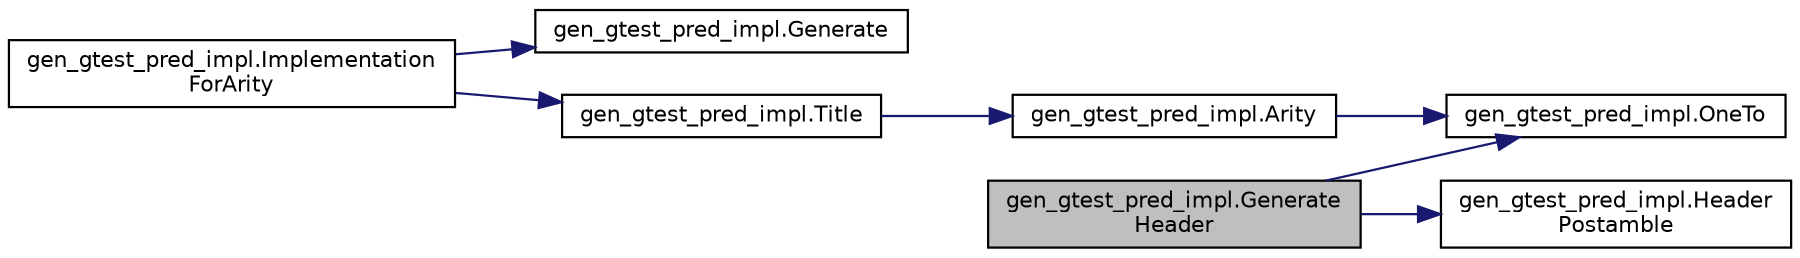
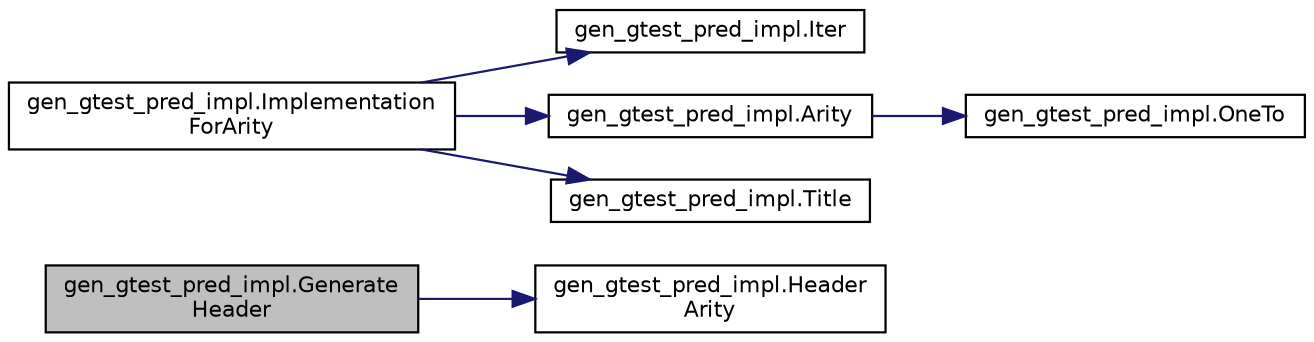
node "gen_gtest_pred_impl.Generate": label "gen_gtest_pred_impl.Generate" -> "gen_gtest_pred_impl.Iter"
edge "gen_gtest_pred_impl.Title" -> "gen_gtest_pred_impl.Arity": now "gen_gtest_pred_impl.Implementation ForArity" -> "gen_gtest_pred_impl.Arity"
edge "gen_gtest_pred_impl.Generate Header" -> "gen_gtest_pred_impl.OneTo": removed
node "gen_gtest_pred_impl.Header Postamble": label "gen_gtest_pred_impl.Header Postamble" -> "gen_gtest_pred_impl.Header Arity"
